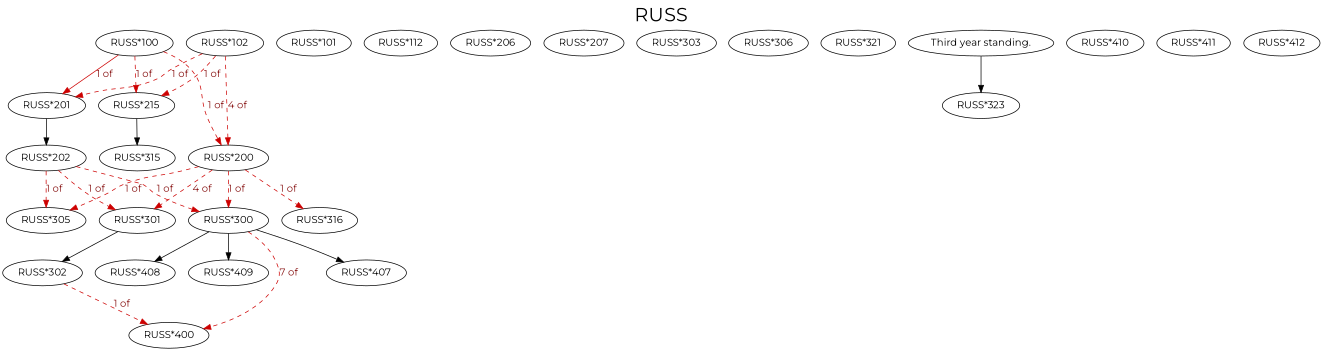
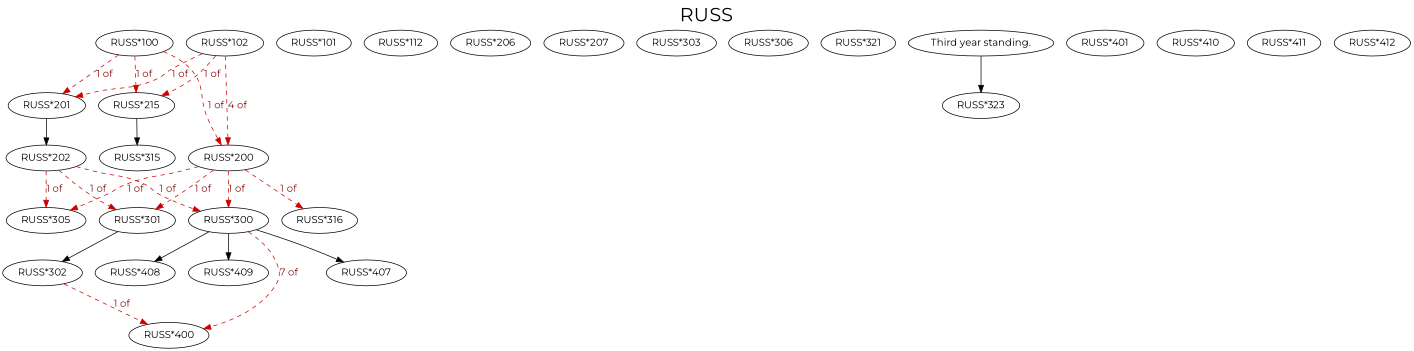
node "RUSS*401": added
edge "RUSS*100" -> "RUSS*201": style solid -> dashed
edge "RUSS*200" -> "RUSS*301": label "4 of" -> "1 of"
